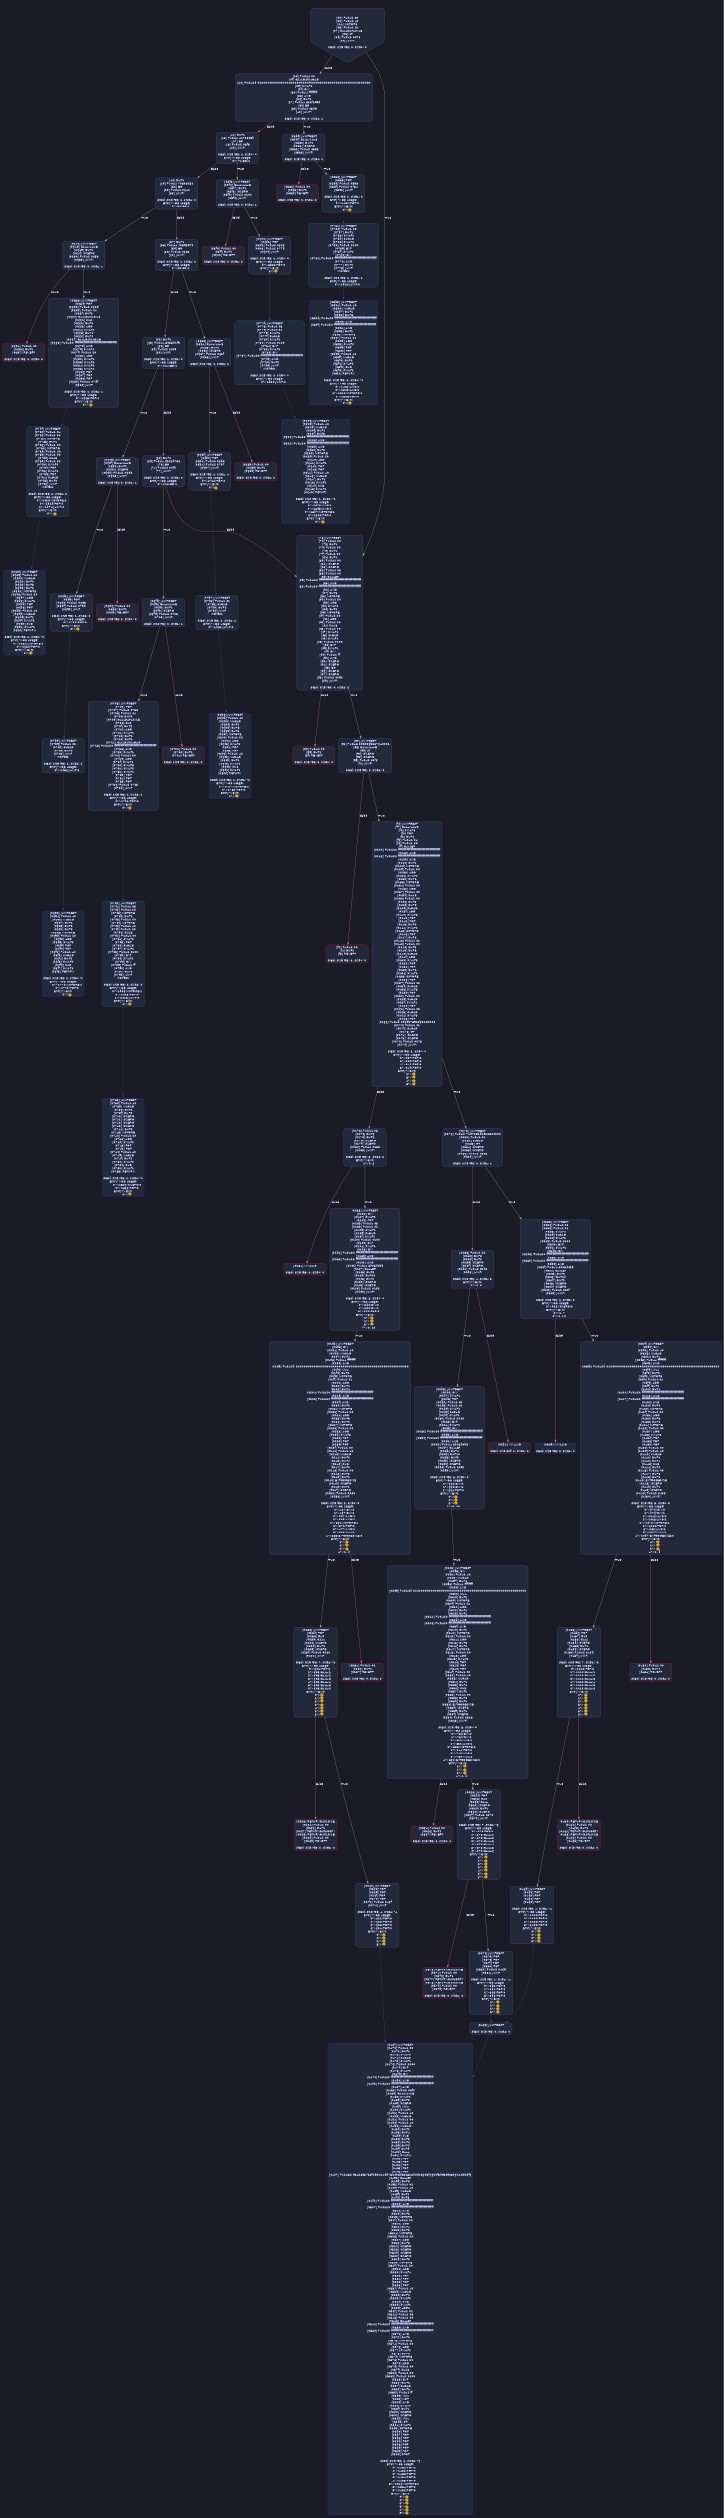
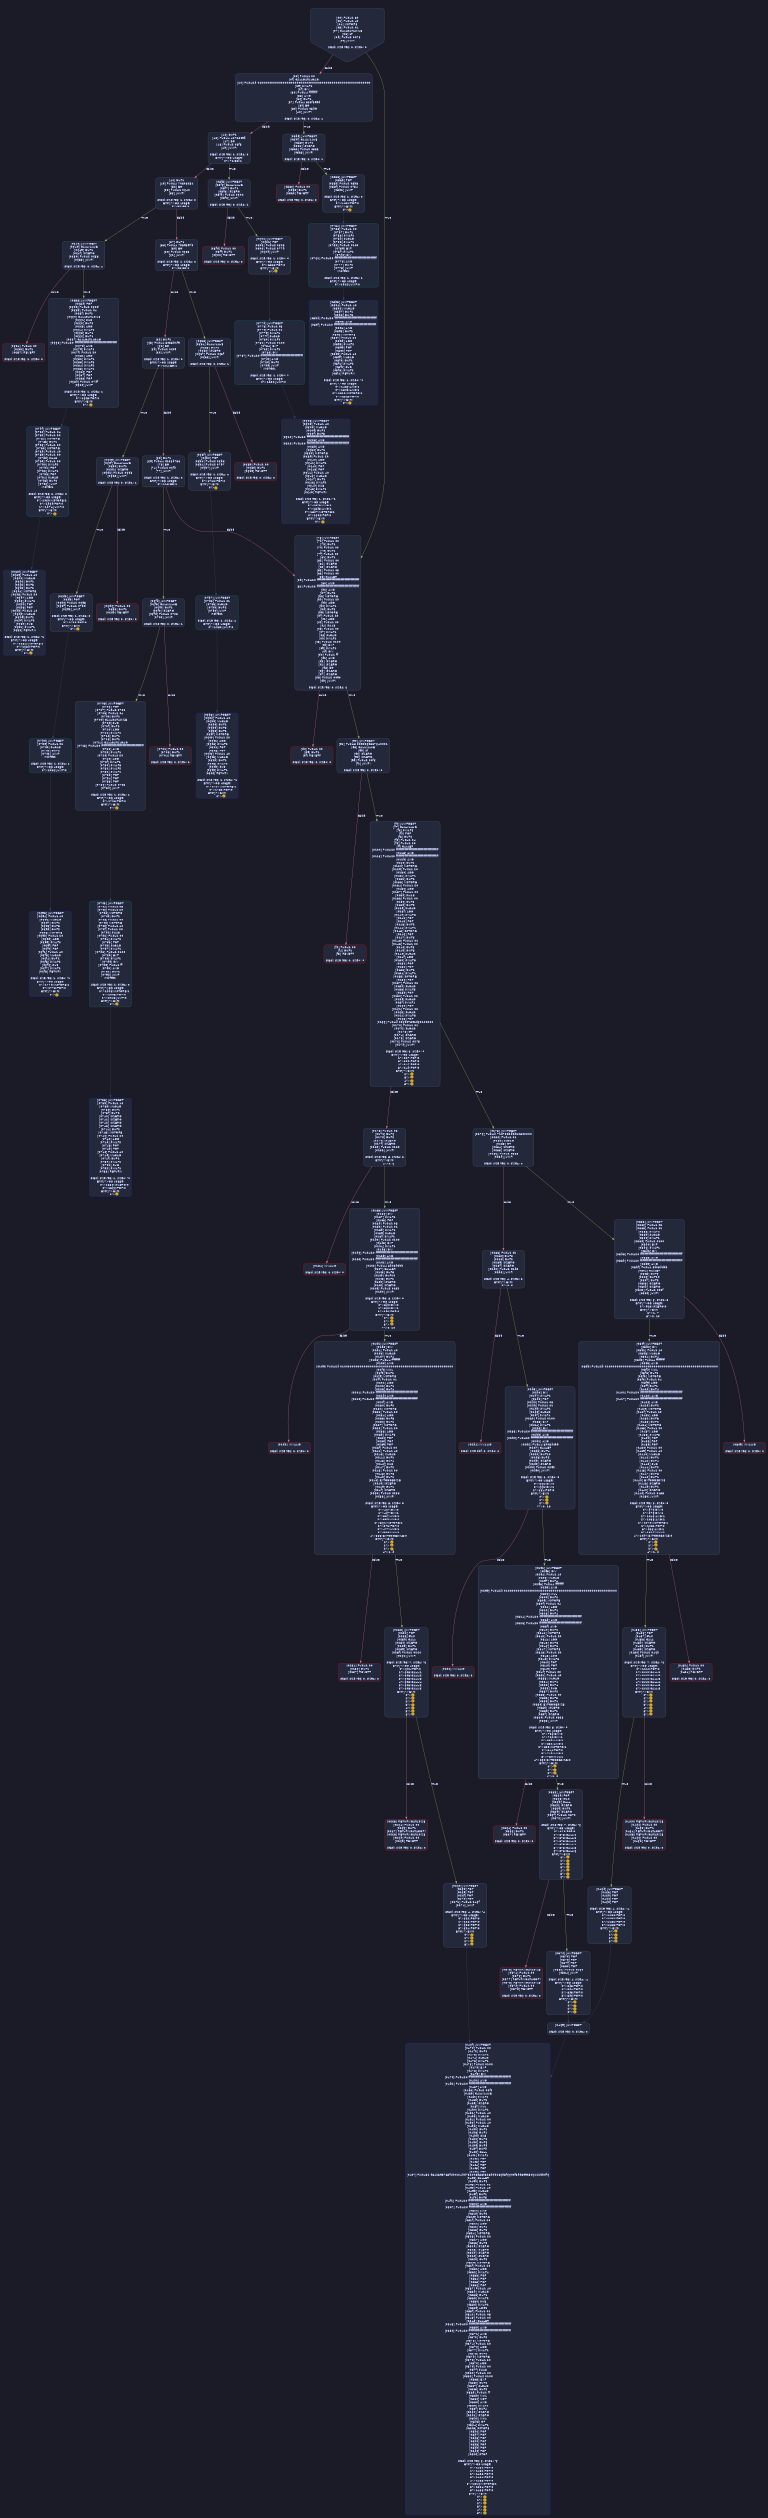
node "[01d1] INVALID Stack size req: 0, sizeΔ: 0": added
node "[03ce] INVALID Stack size req: 0, sizeΔ: 0": color darkblue -> red
node "[02e1] INVALID Stack size req: 0, sizeΔ: 0": added
